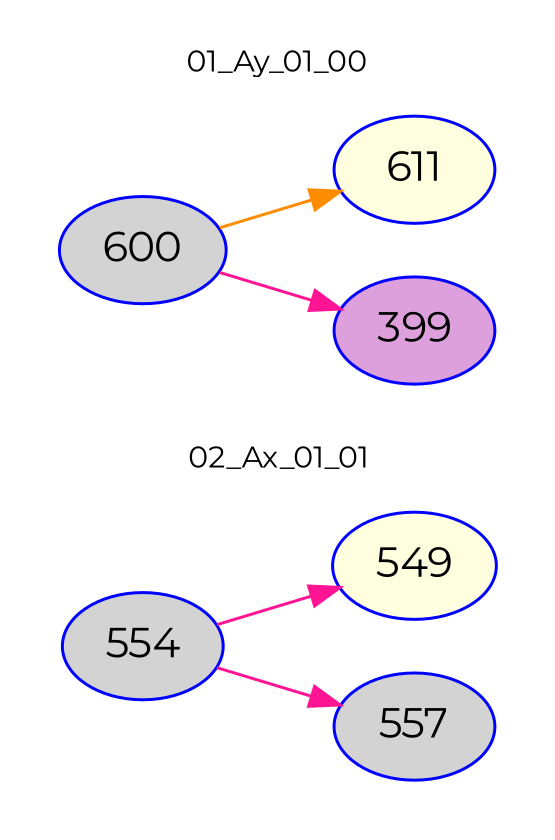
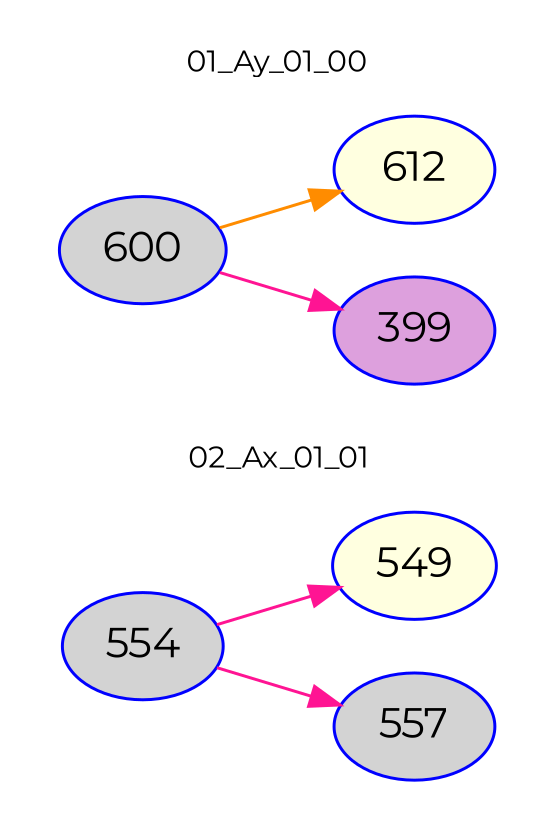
node "611": label "611" -> "612"
